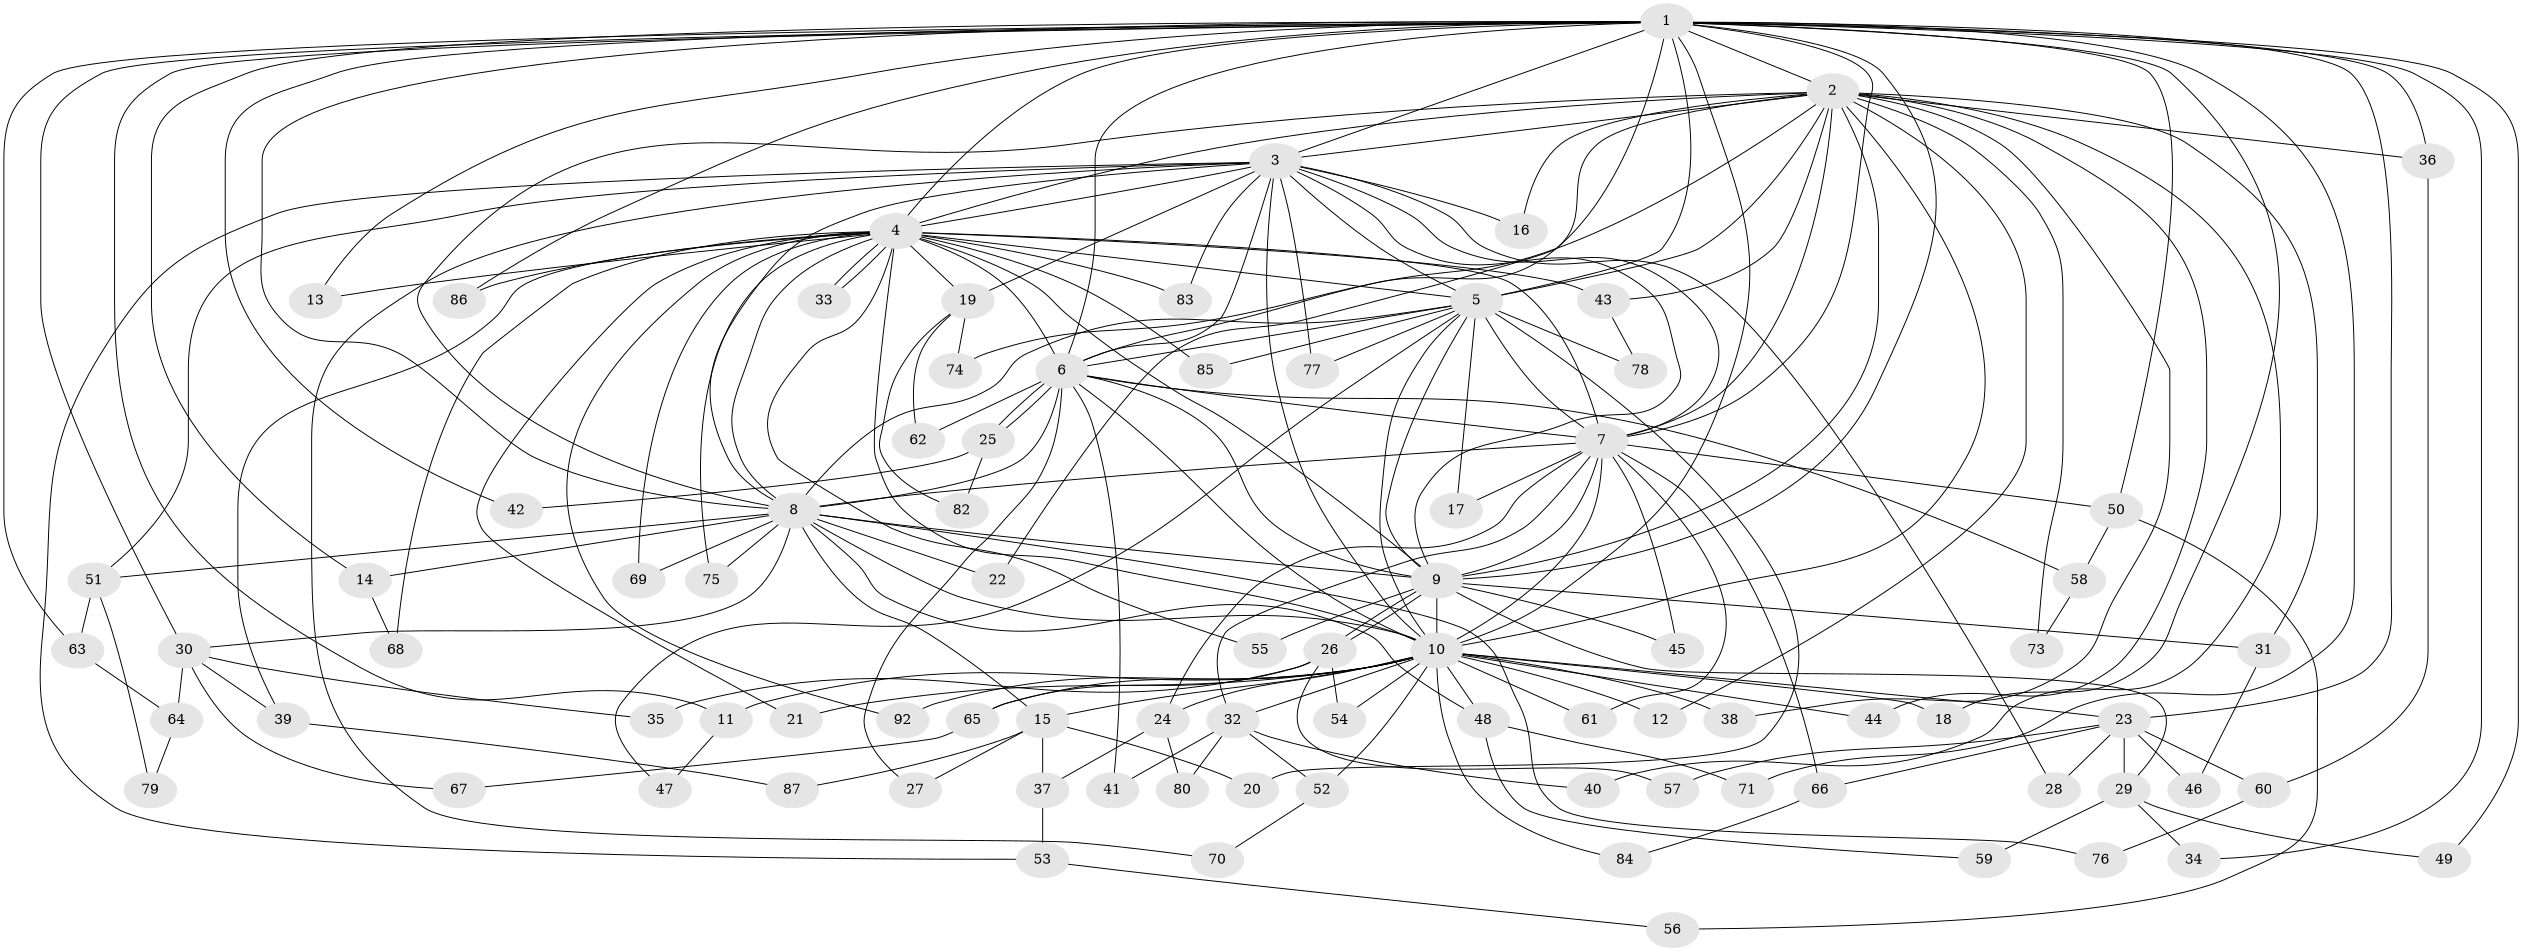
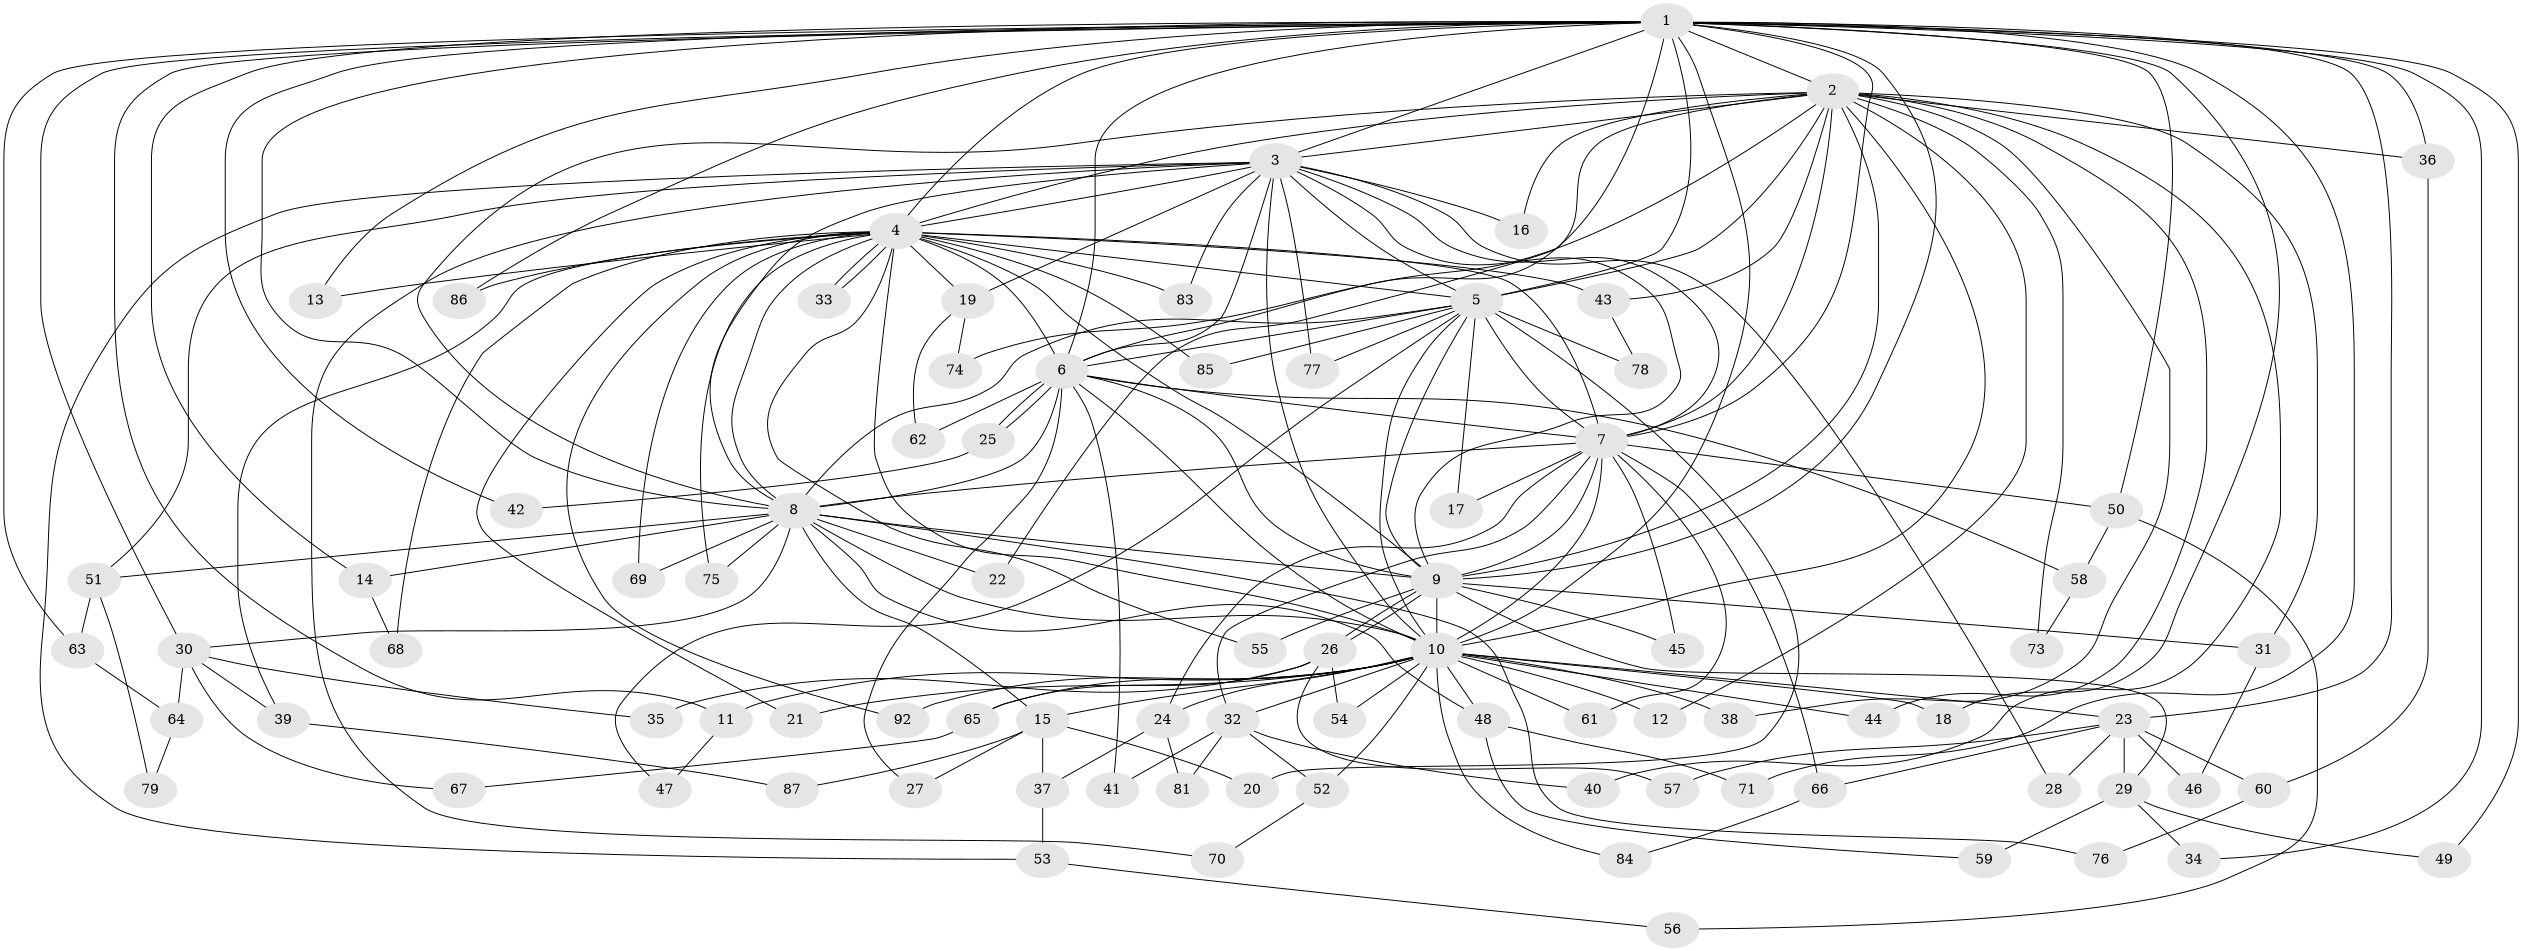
node "82": removed
node "80": label "80" -> "81"
